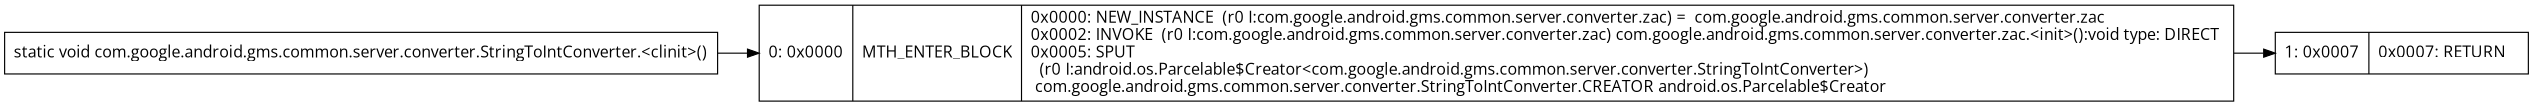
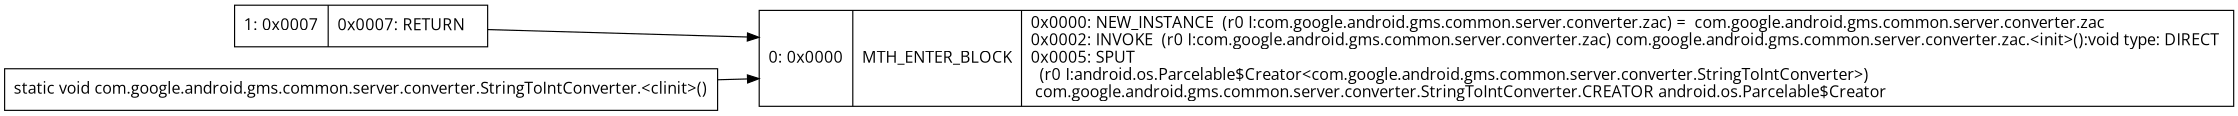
edge "0: 0x0000" -> "1: 0x0007": reversed
